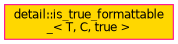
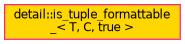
node "detail::is_true_formattable _< T, C, true >": label "detail::is_true_formattable _< T, C, true >" -> "detail::is_tuple_formattable _< T, C, true >"
